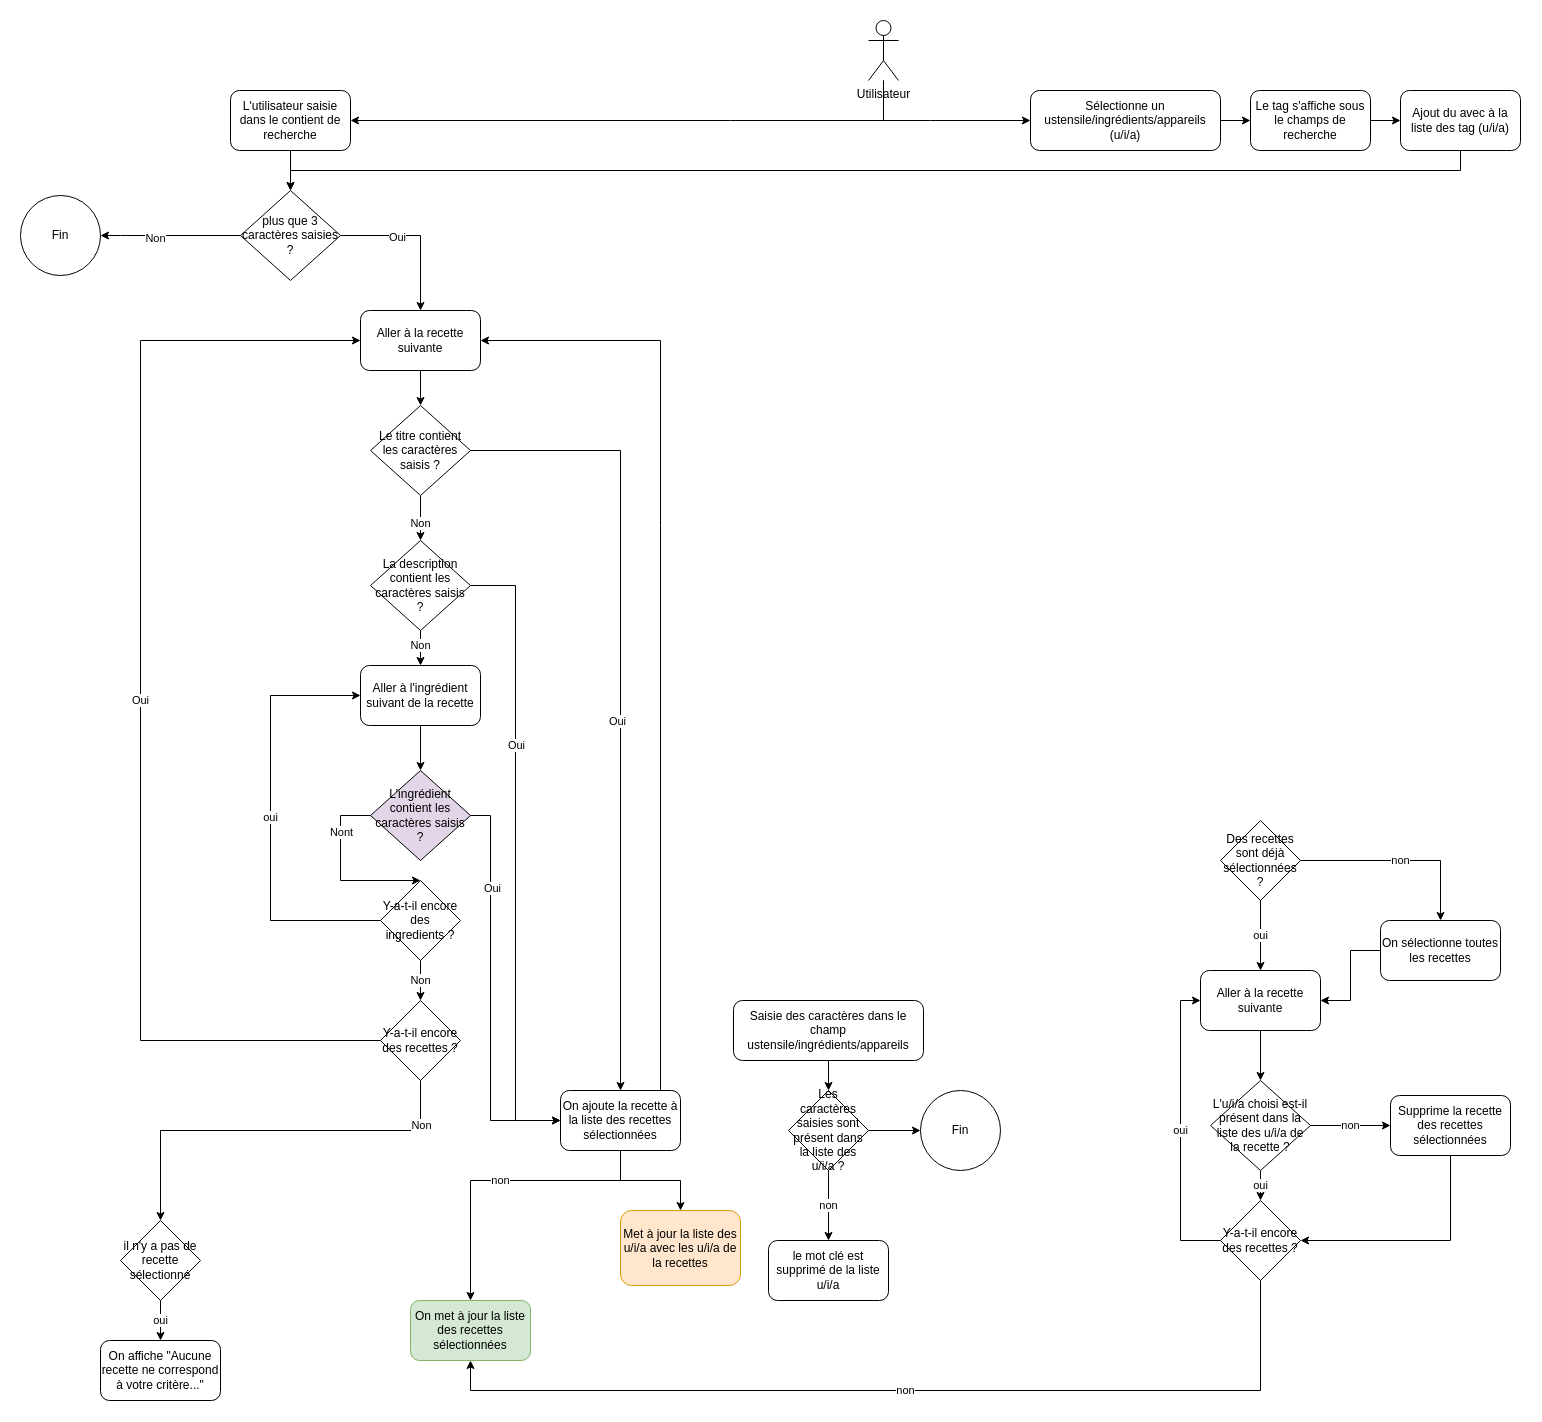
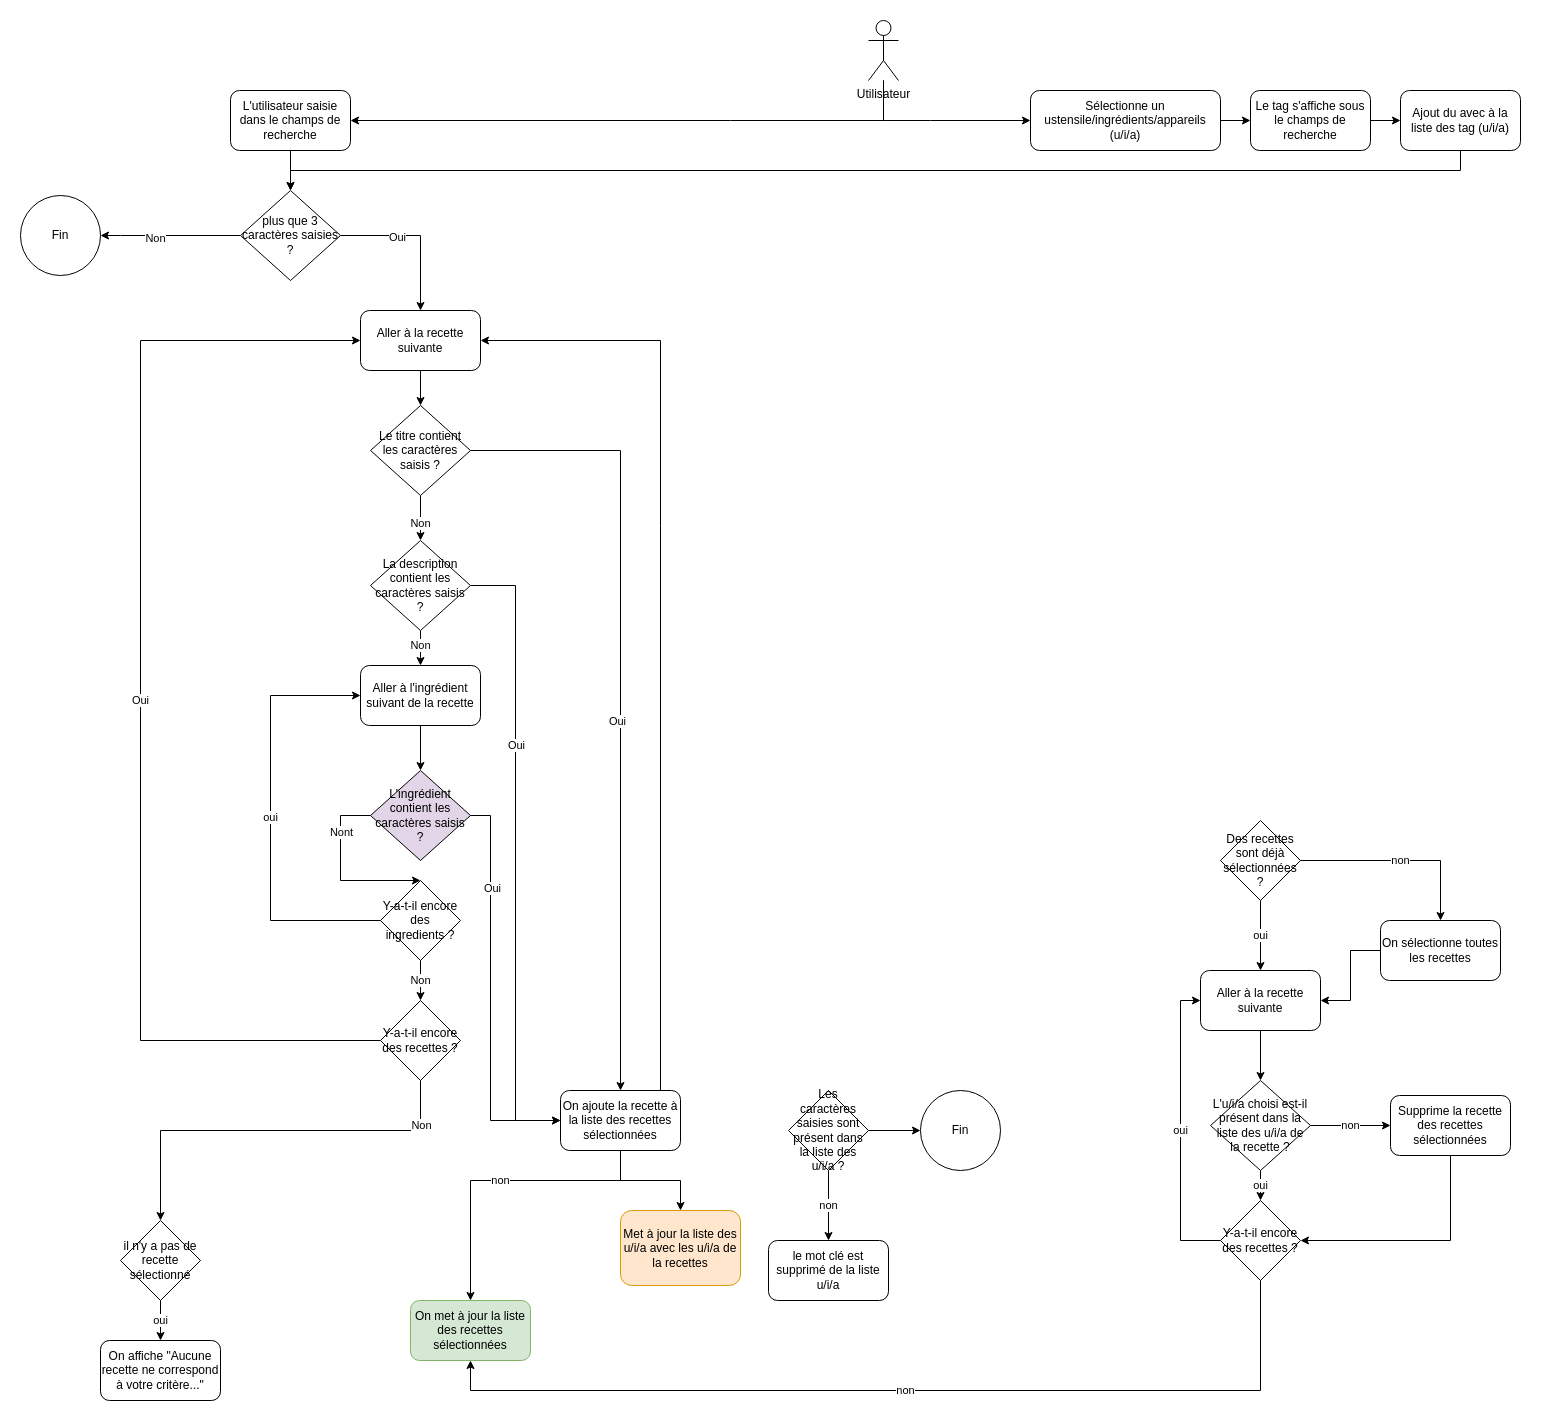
node "L'utilisateur saisie dans le contient de recherche": label "L'utilisateur saisie dans le contient de recherche" -> "L'utilisateur saisie dans le champs de recherche"
node "Saisie des caractères dans le champ ustensile/ingrédients/appareils": removed
edge "Saisie des caractères dans le champ ustensile/ingrédients/appareils" -> "Les caractères saisies sont présent dans la liste des u/i/a ?": removed
